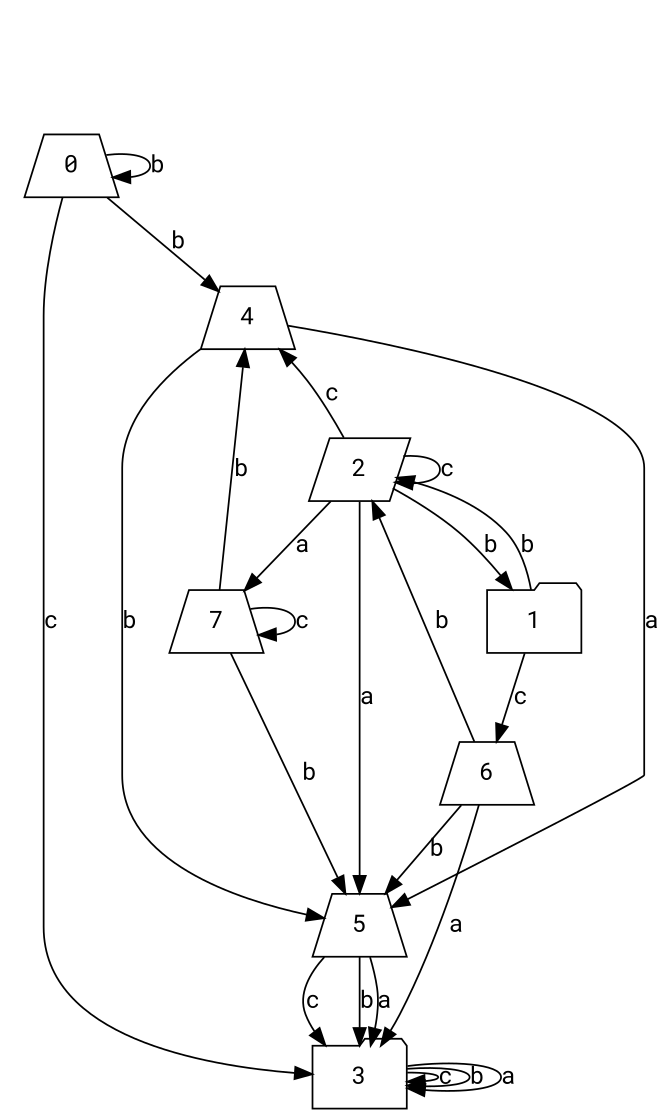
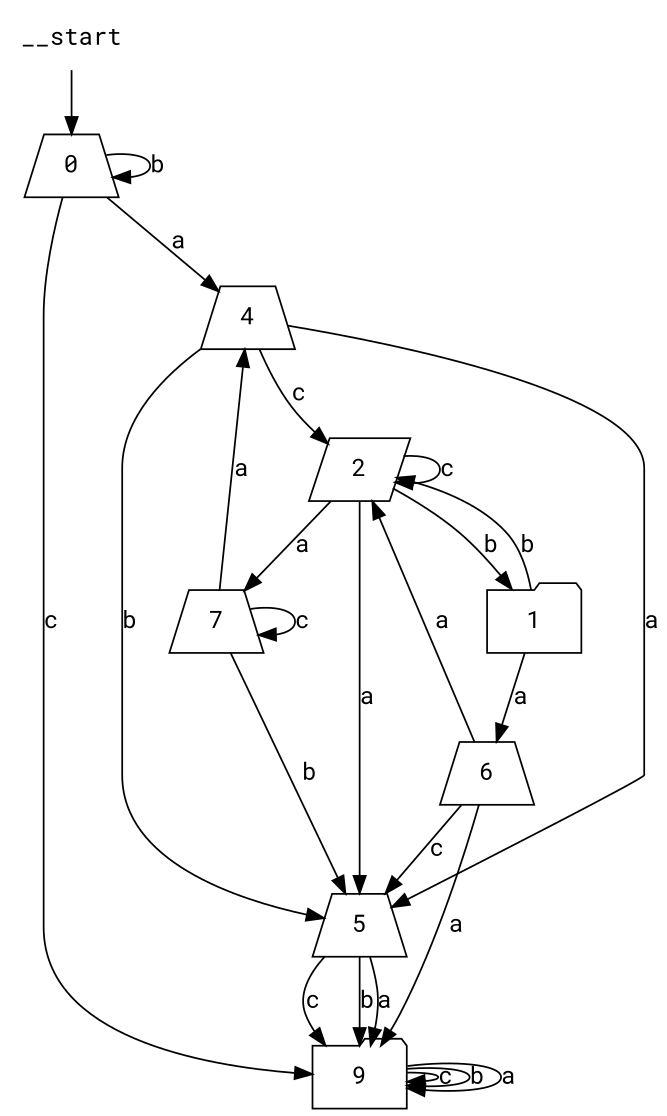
node "__start": added
edge "0" -> "4": label "b" -> "a"
edge "2" -> "4": reversed
edge "7" -> "4": label "b" -> "a"
edge "6" -> "2": label "b" -> "a"
edge "1" -> "6": label "c" -> "a"
edge "6" -> "5": label "b" -> "c"
node "3": label "3" -> "9"
